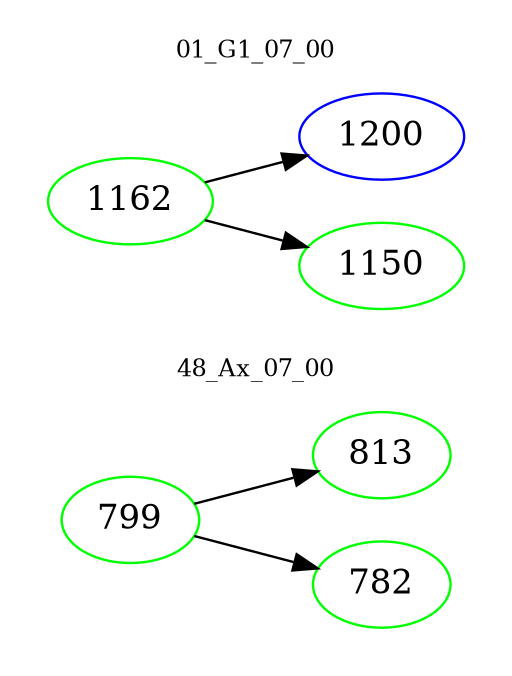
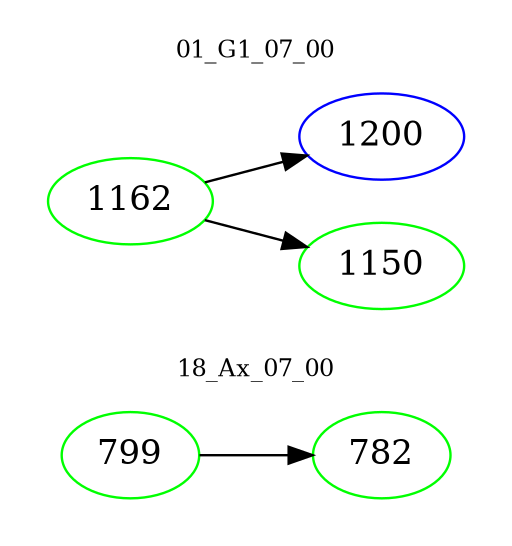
cluster "48_Ax_07_00": label "48_Ax_07_00" -> "18_Ax_07_00"
node "813": removed
